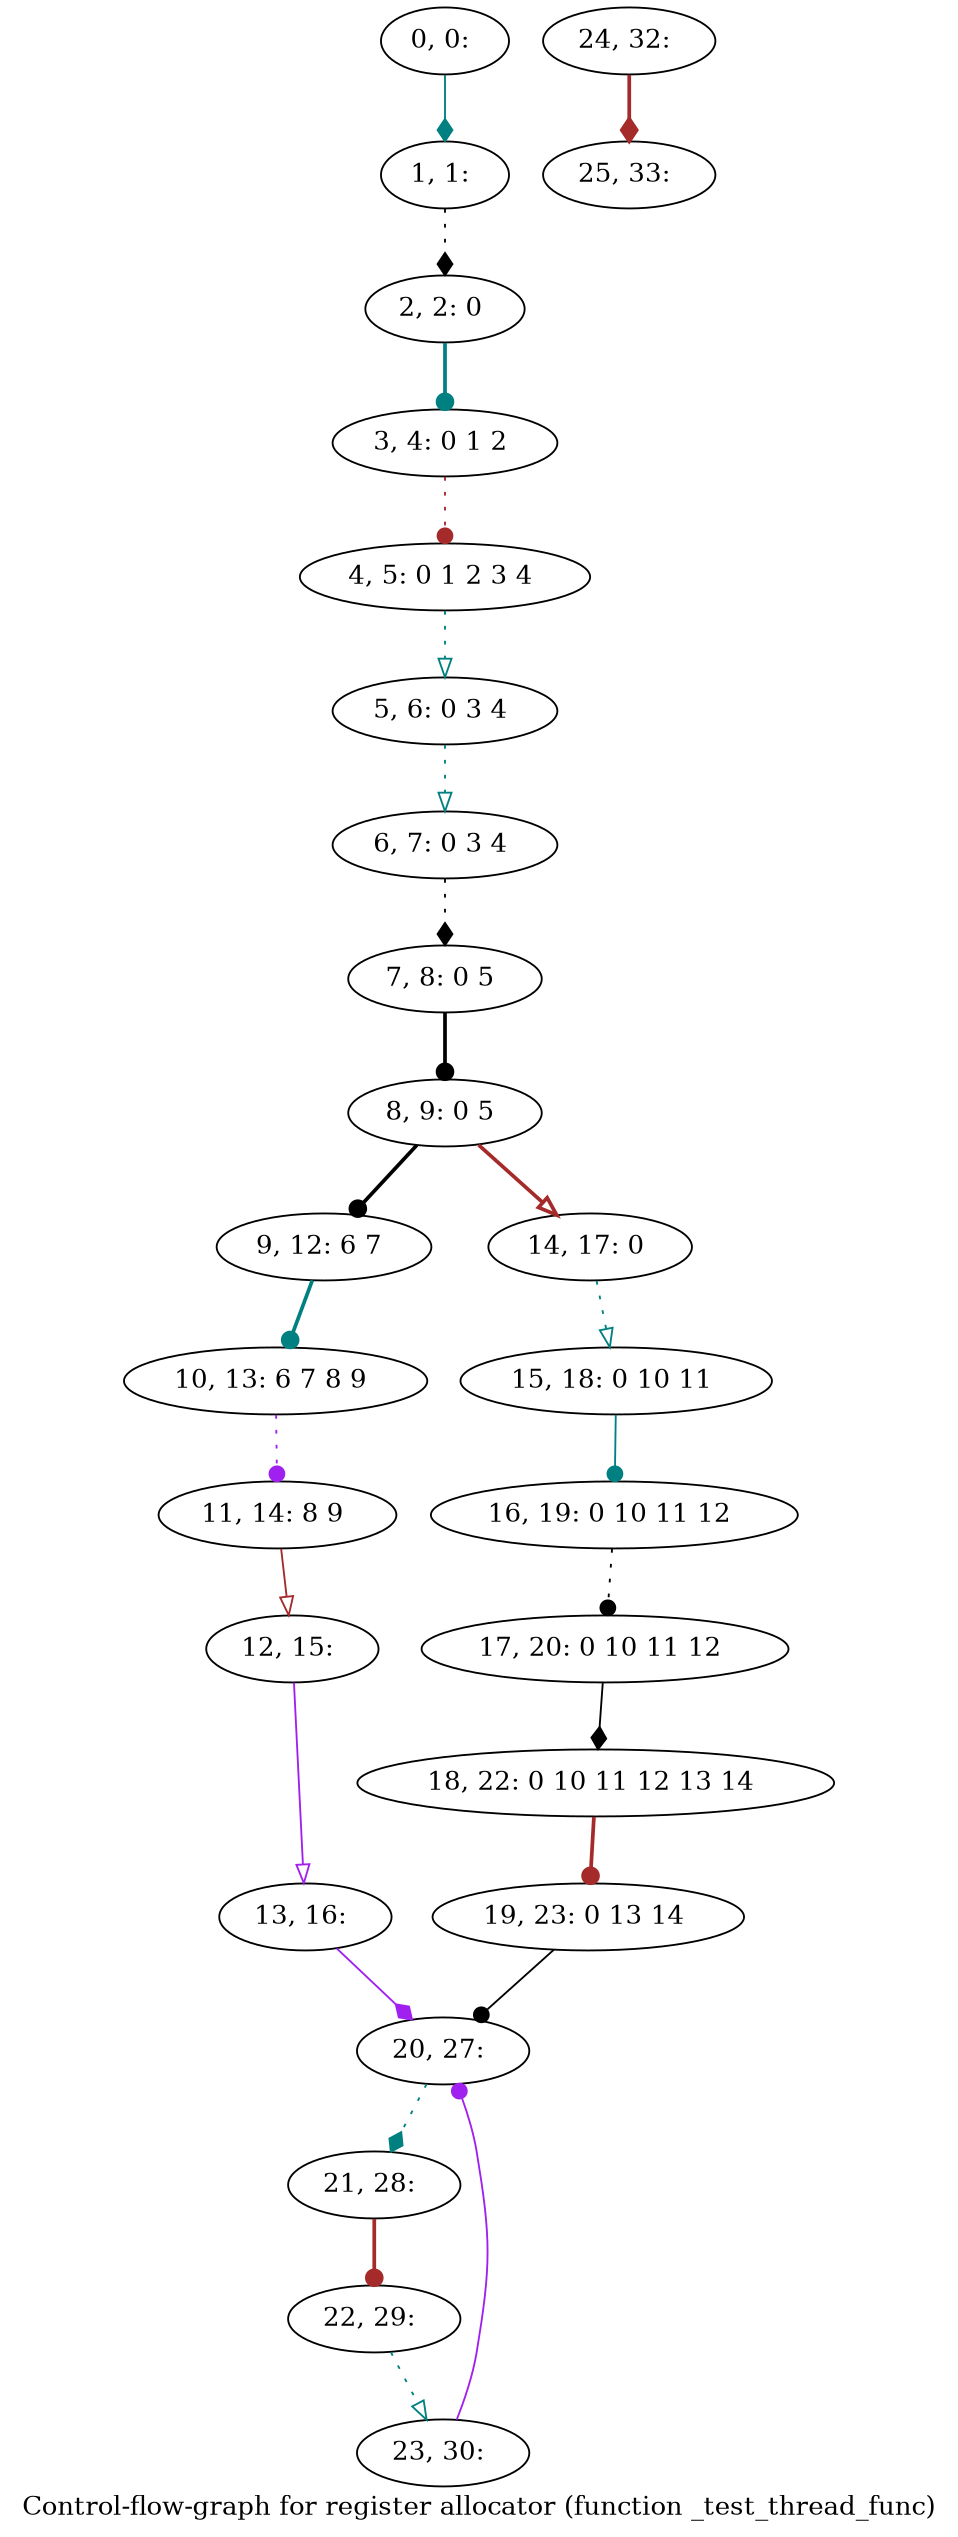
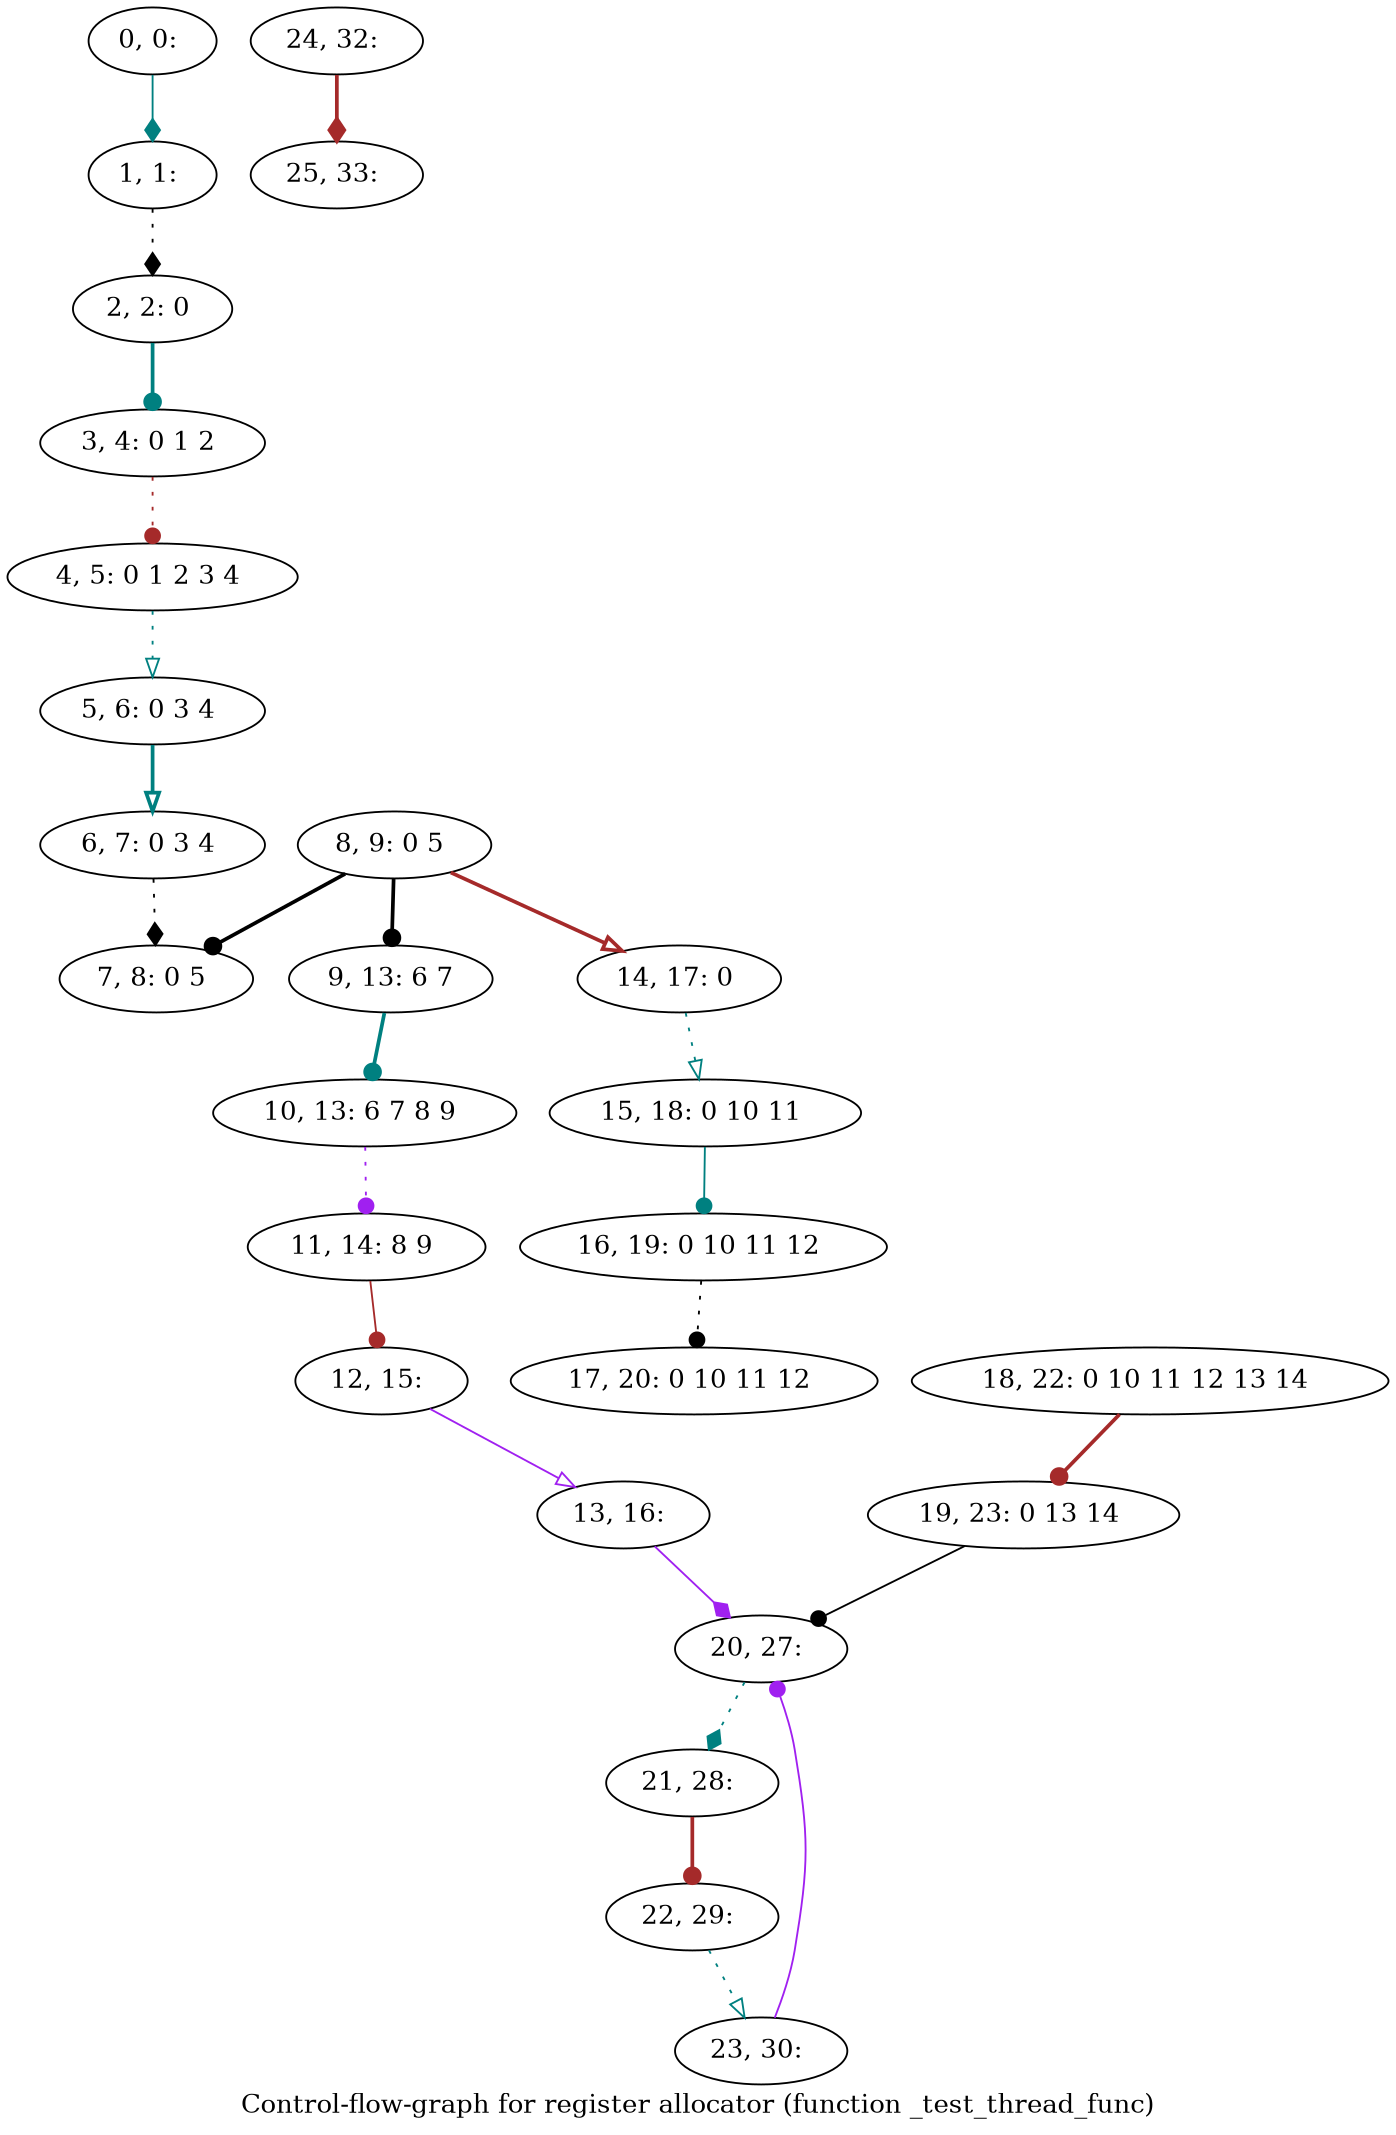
edge "5, 6: 0 3 4" -> "6, 7: 0 3 4": style dotted -> bold
edge "7, 8: 0 5" -> "8, 9: 0 5": reversed
node "9, 12: 6 7": label "9, 12: 6 7" -> "9, 13: 6 7"
edge "11, 14: 8 9" -> "12, 15:": arrowhead onormal -> dot
edge "17, 20: 0 10 11 12" -> "18, 22: 0 10 11 12 13 14": removed
